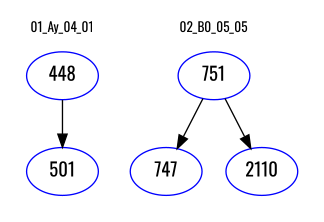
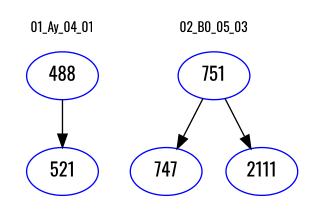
cluster "02_B0_05_05": label "02_B0_05_05" -> "02_B0_05_03"
node "448": label "448" -> "488"
node "501": label "501" -> "521"
node "2110": label "2110" -> "2111"
